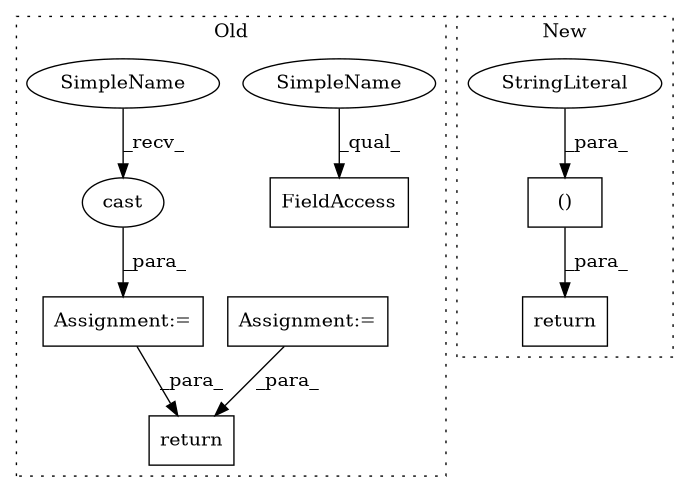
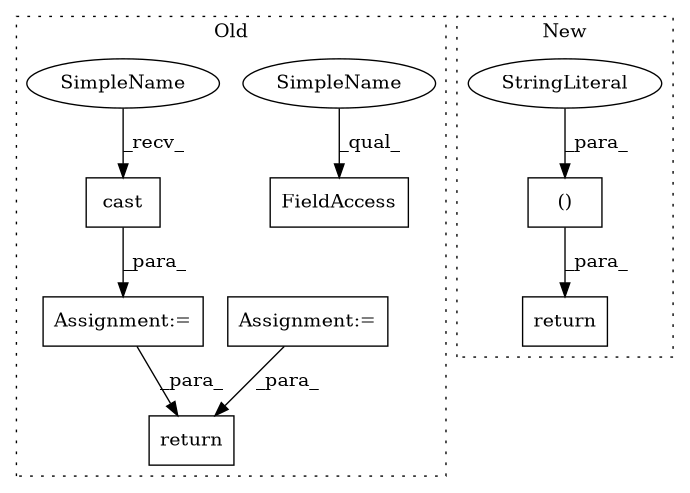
node "cast": shape ellipse -> box
